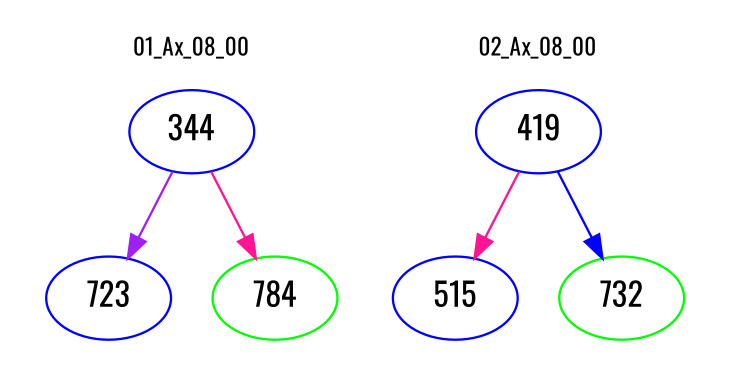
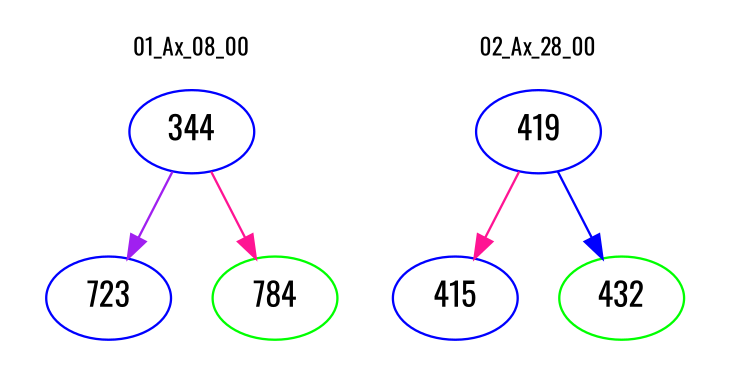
cluster "02_Ax_08_00": label "02_Ax_08_00" -> "02_Ax_28_00"
node "515": label "515" -> "415"
node "732": label "732" -> "432"
